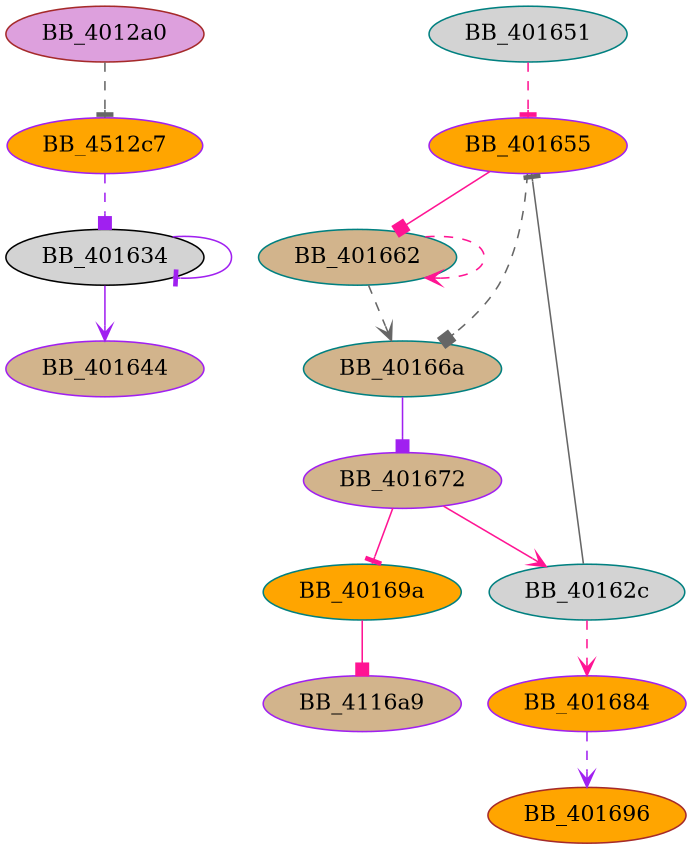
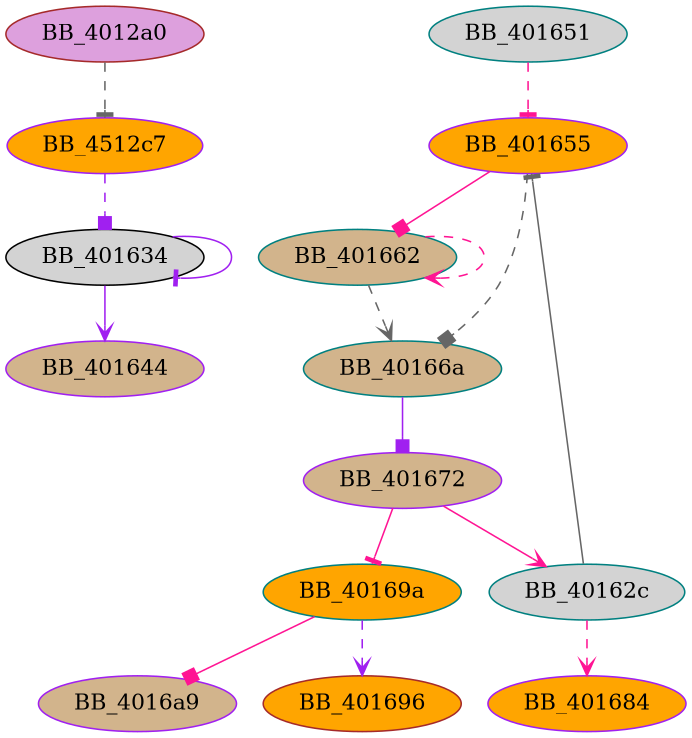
node "BB_4116a9": label "BB_4116a9" -> "BB_4016a9"
edge "BB_401684" -> "BB_401696": now "BB_40169a" -> "BB_401696"
